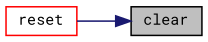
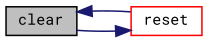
edge "clear" -> "reset": added
